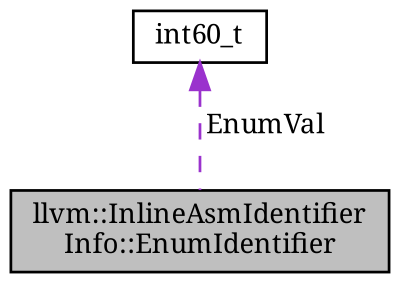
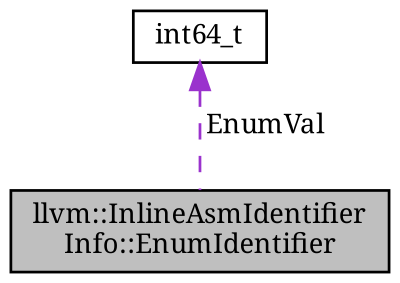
node "int60_t": label "int60_t" -> "int64_t"
